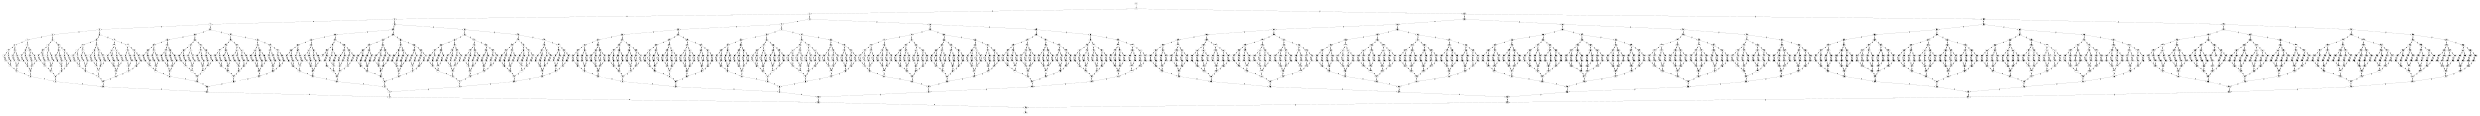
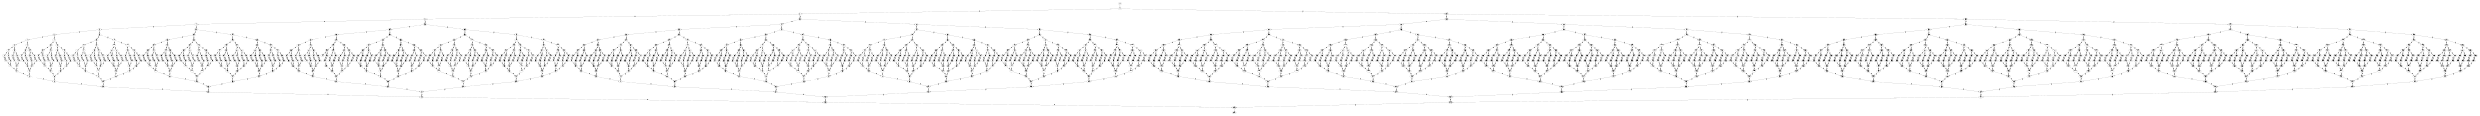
node "1843": added
